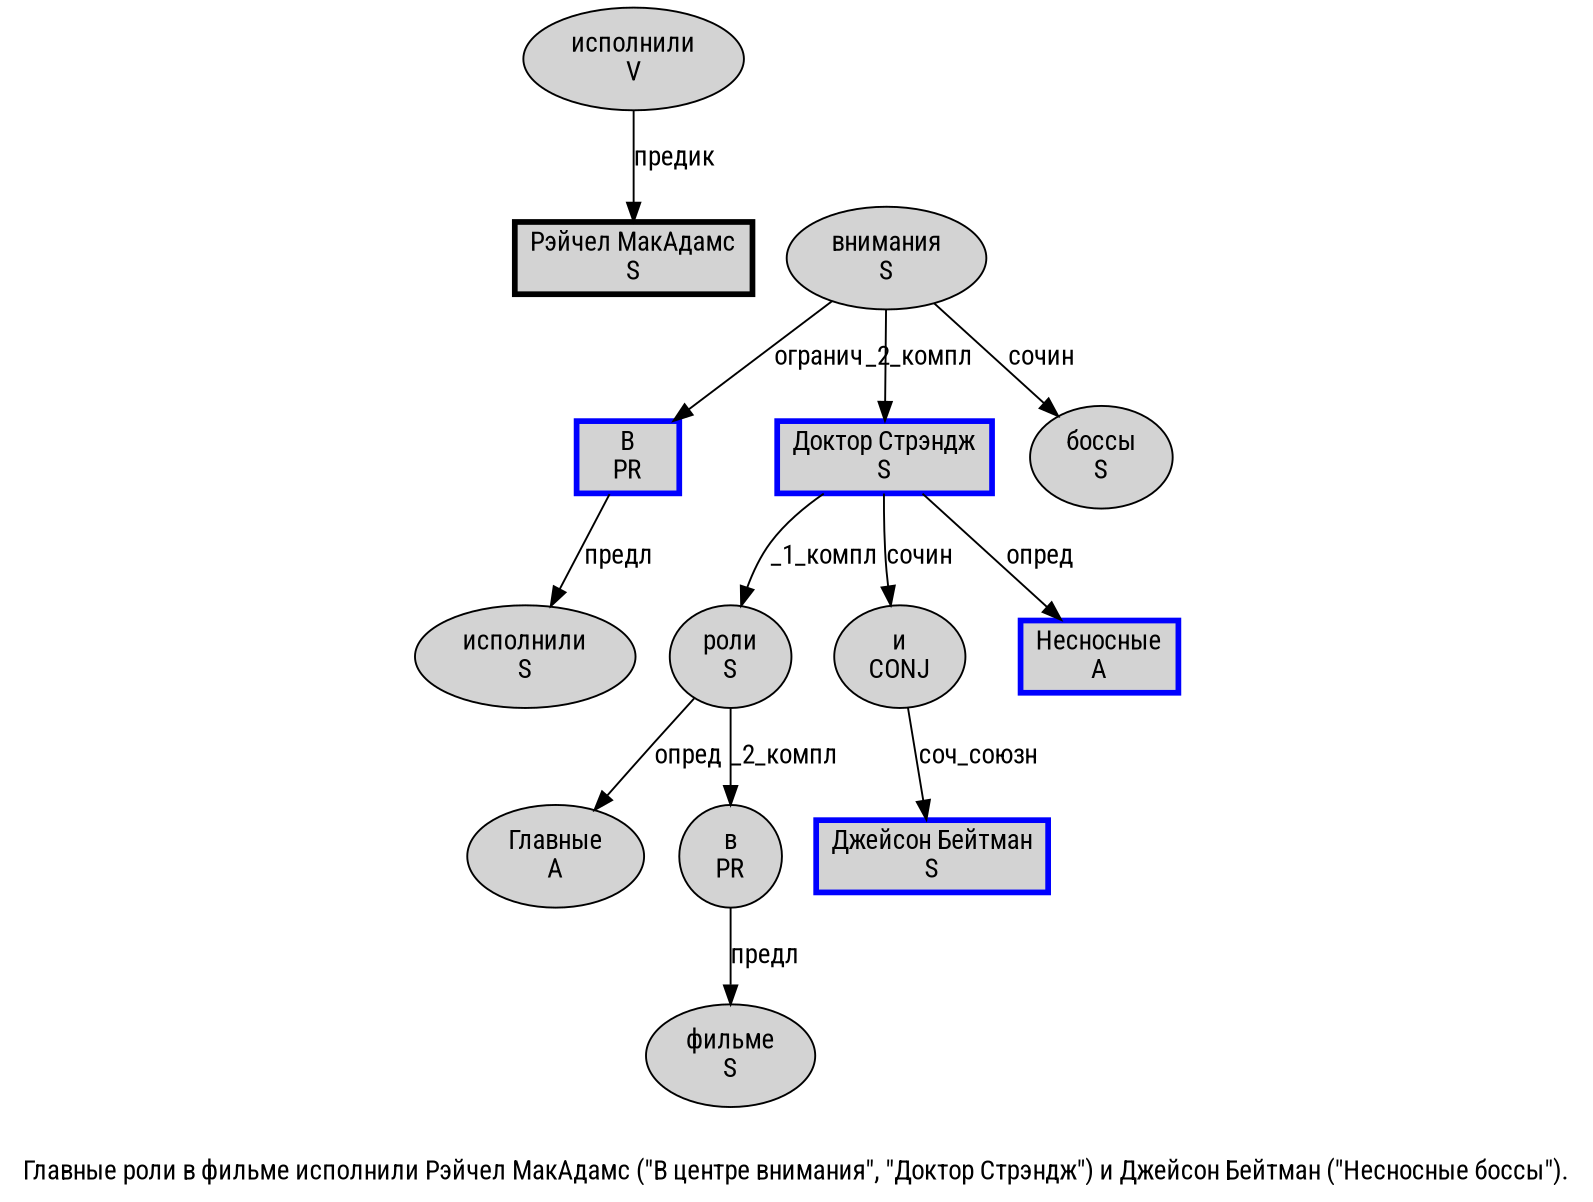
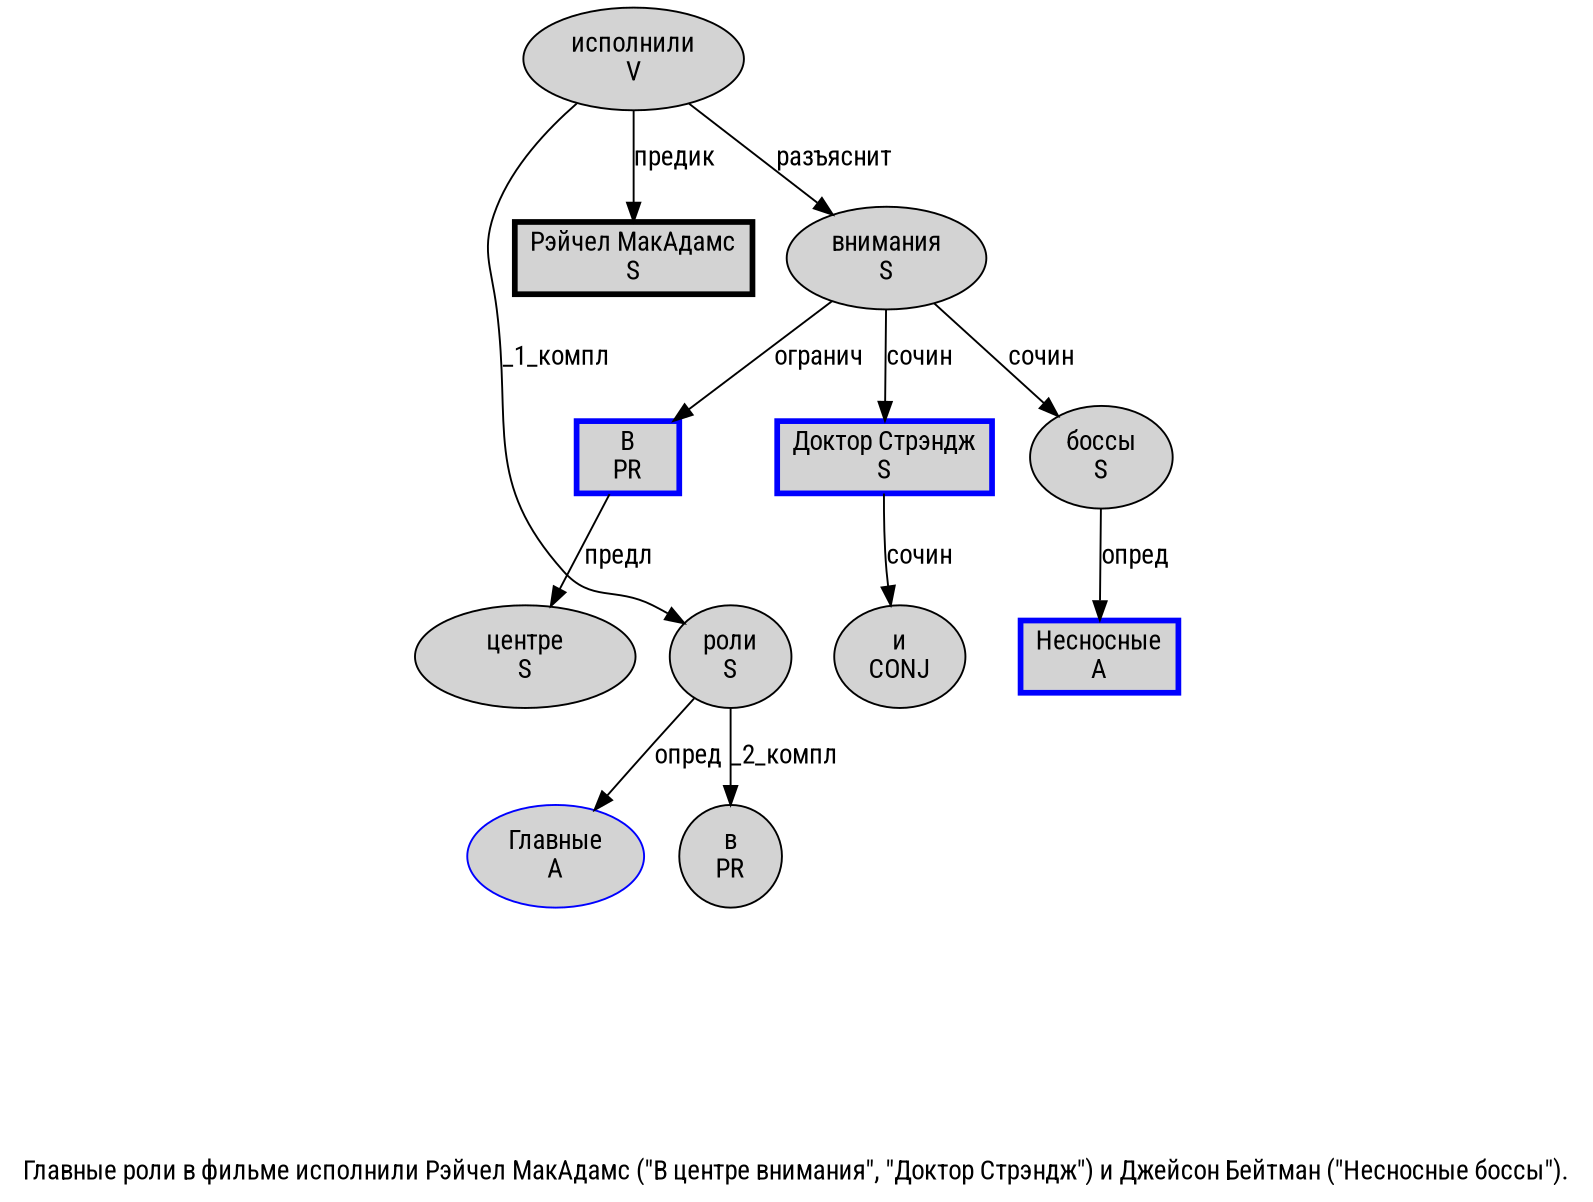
edge "исполнили V" -> "внимания S": added, label "разъяснит"
edge "внимания S" -> "Доктор Стрэндж S": label "_2_компл" -> "сочин"
edge "Доктор Стрэндж S" -> "роли S": now "исполнили V" -> "роли S"
edge "Доктор Стрэндж S" -> "Несносные A": now "боссы S" -> "Несносные A"
node "исполнили S": label "исполнили S" -> "центре S"
node "Главные A": color black -> blue
node "Джейсон Бейтман S": removed
node "фильме S": removed
